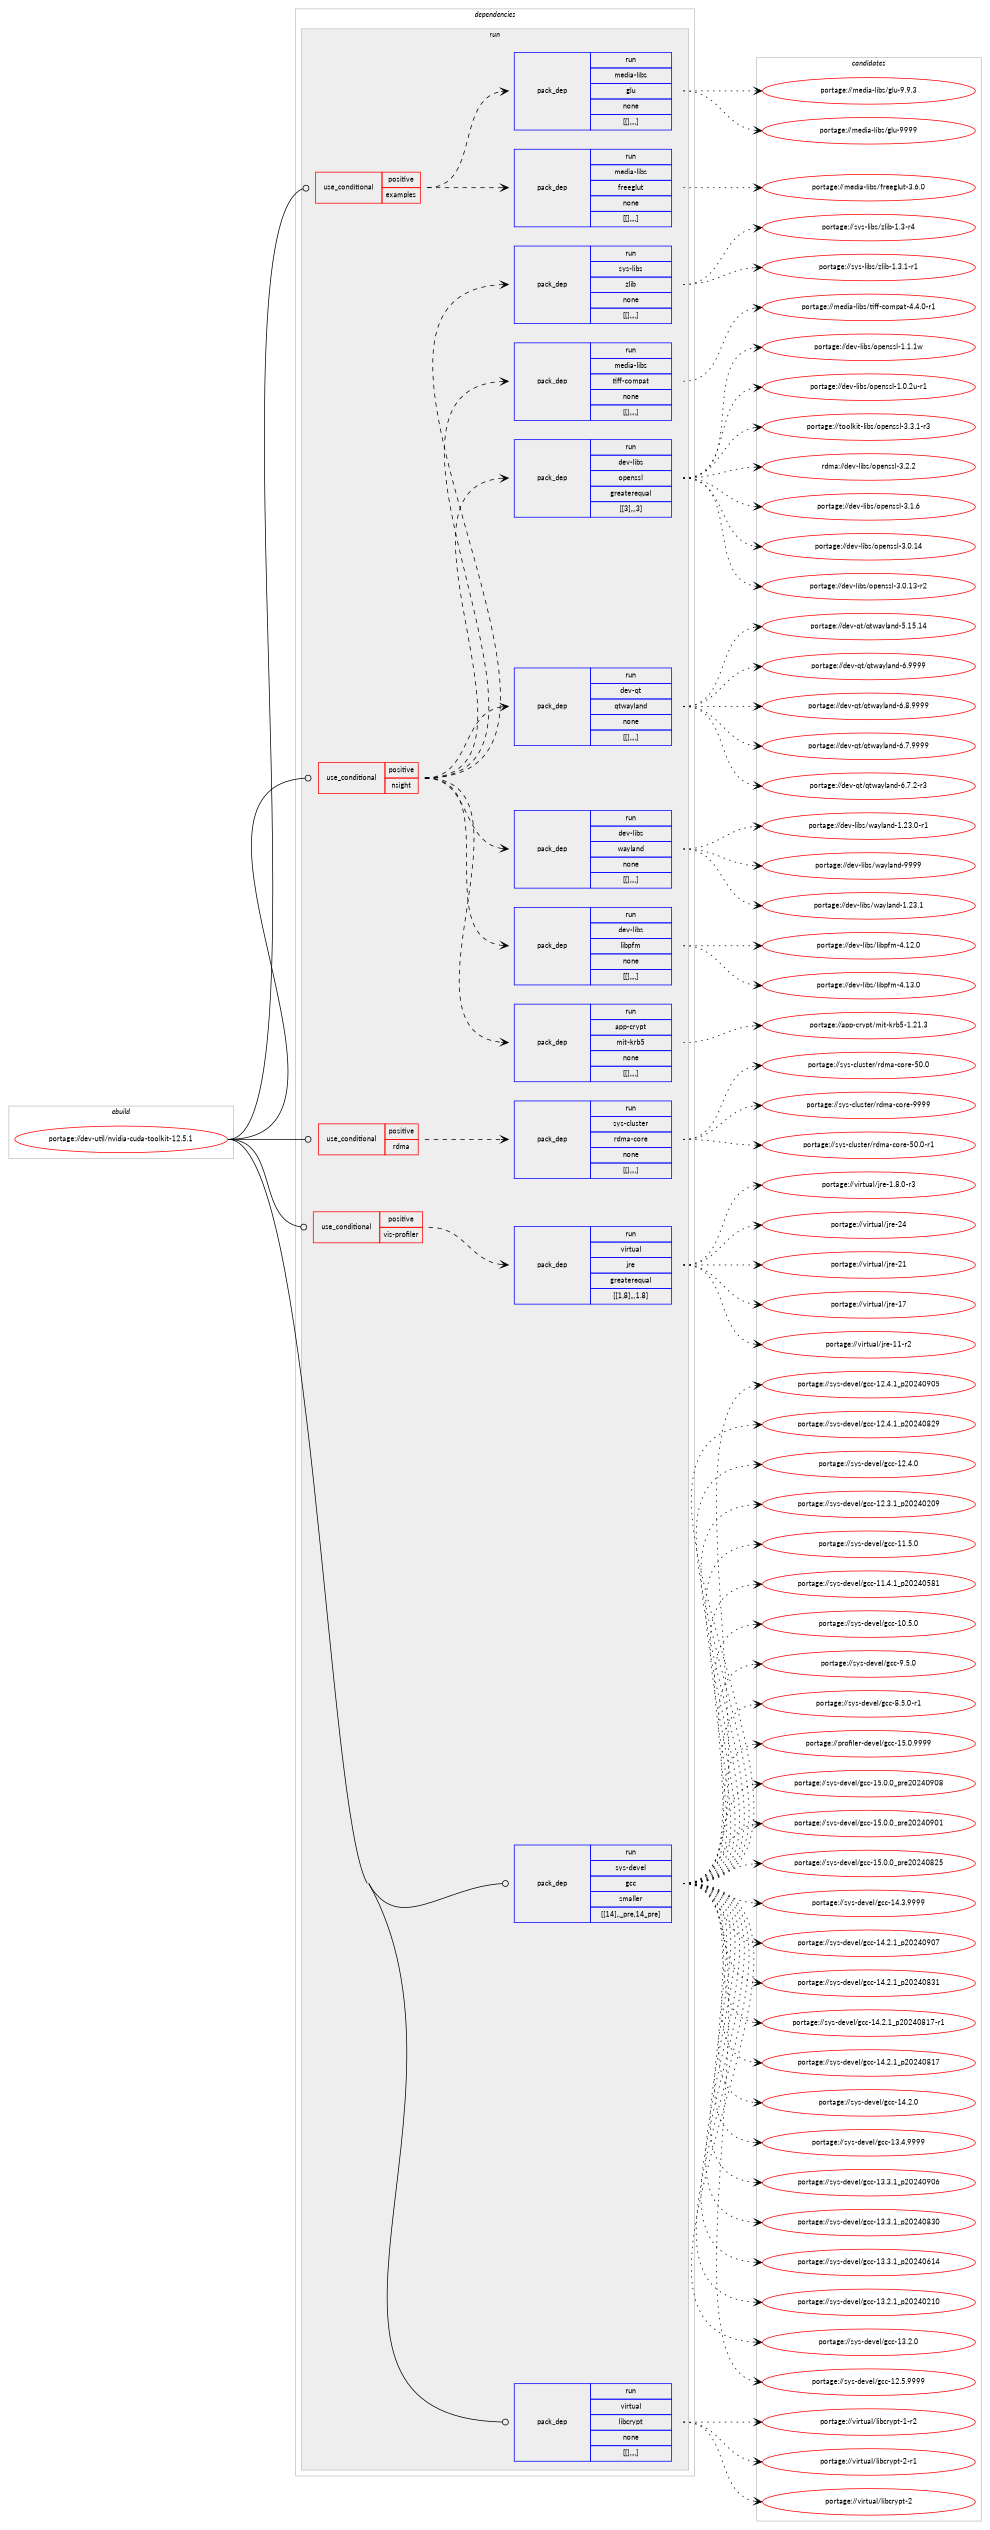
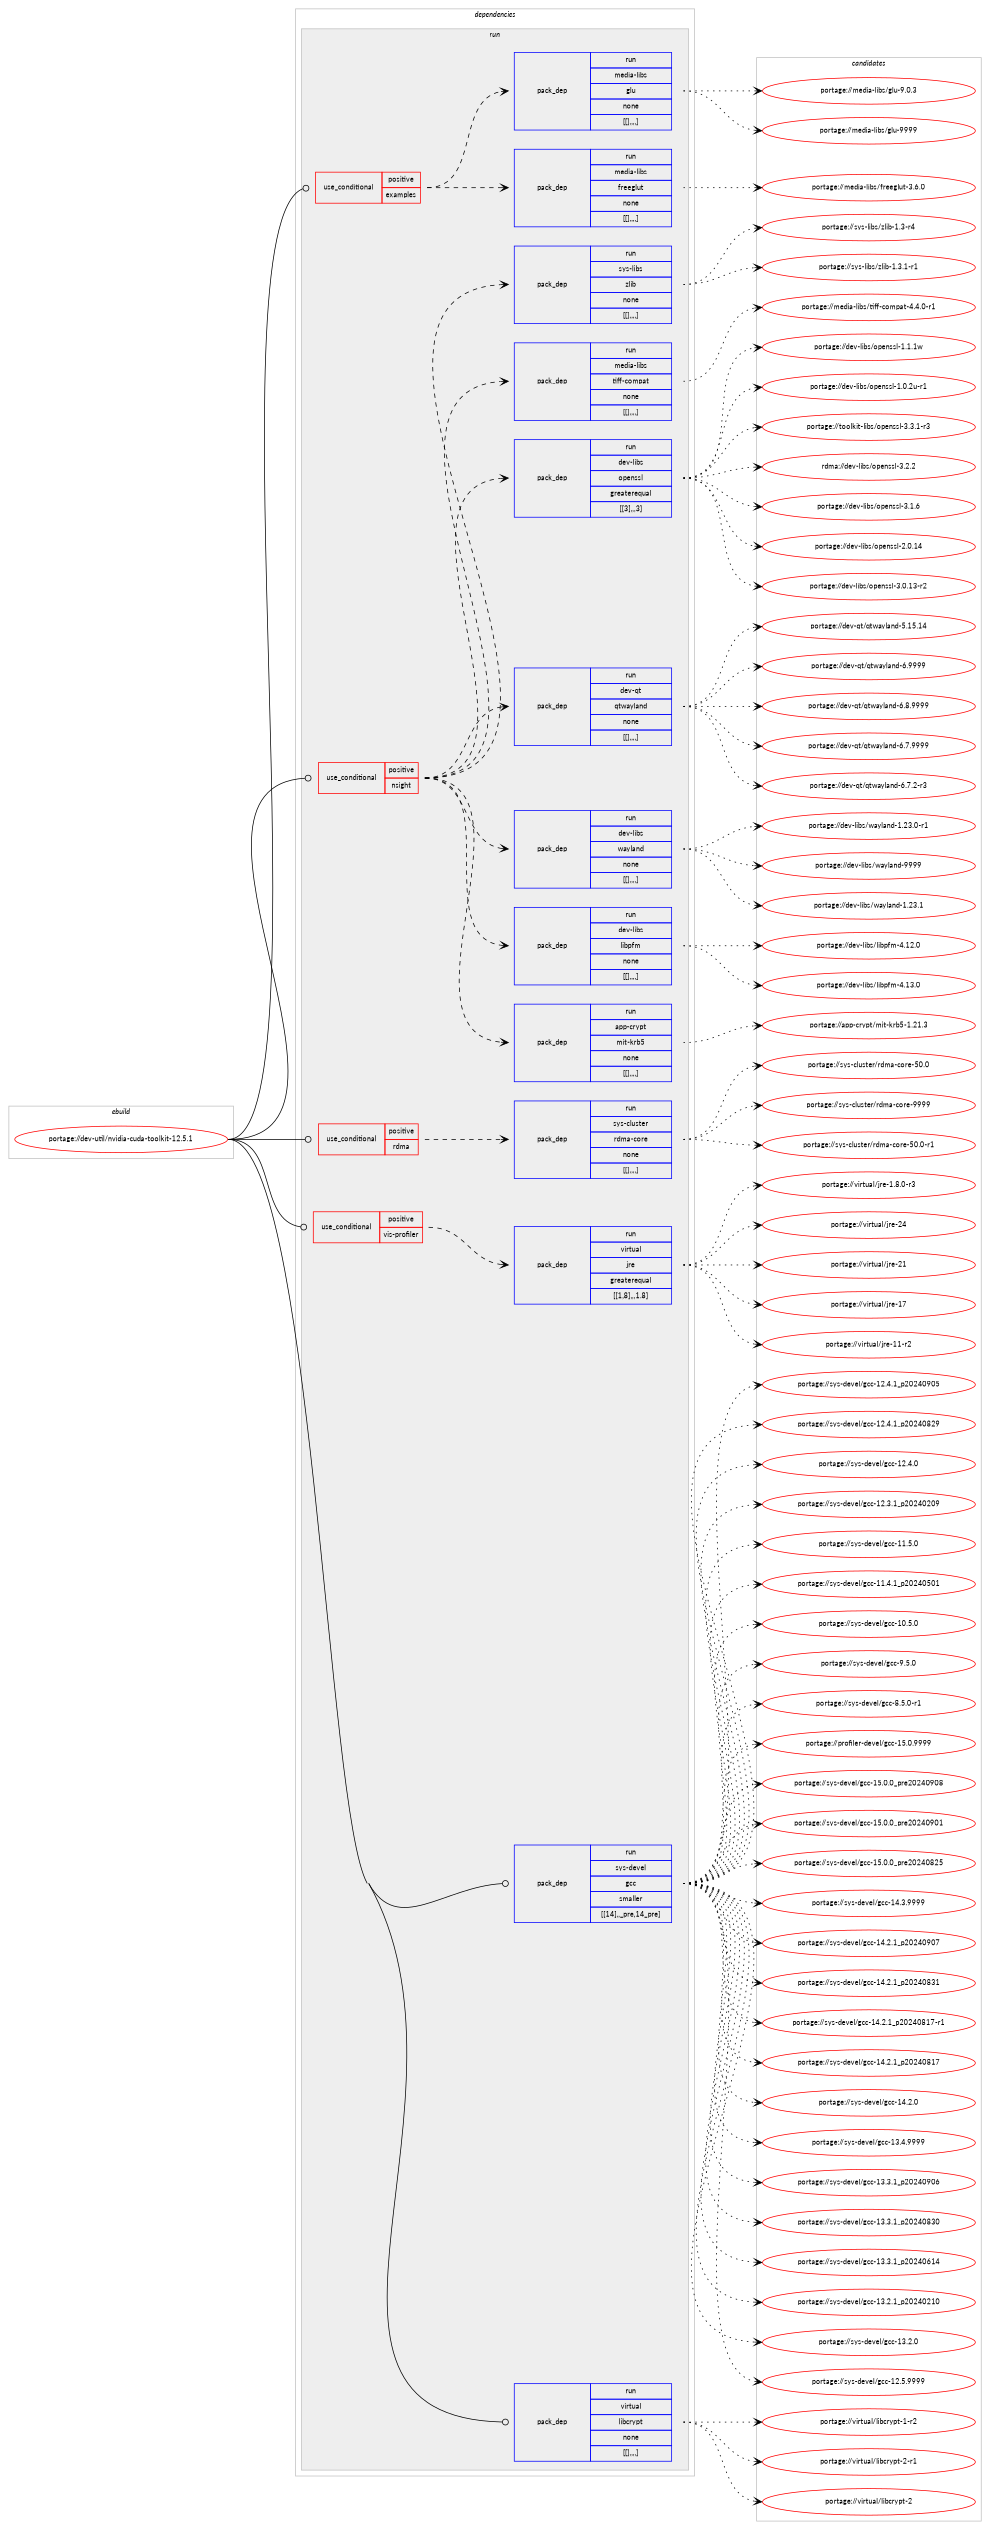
node "portage://media-libs/glu-9.9.3": label "portage://media-libs/glu-9.9.3" -> "portage://media-libs/glu-9.0.3"
node "portage://dev-libs/openssl-3.0.14": label "portage://dev-libs/openssl-3.0.14" -> "portage://dev-libs/openssl-2.0.14"
node "portage://sys-devel/gcc-11.4.1_p20240581": label "portage://sys-devel/gcc-11.4.1_p20240581" -> "portage://sys-devel/gcc-11.4.1_p20240501"
